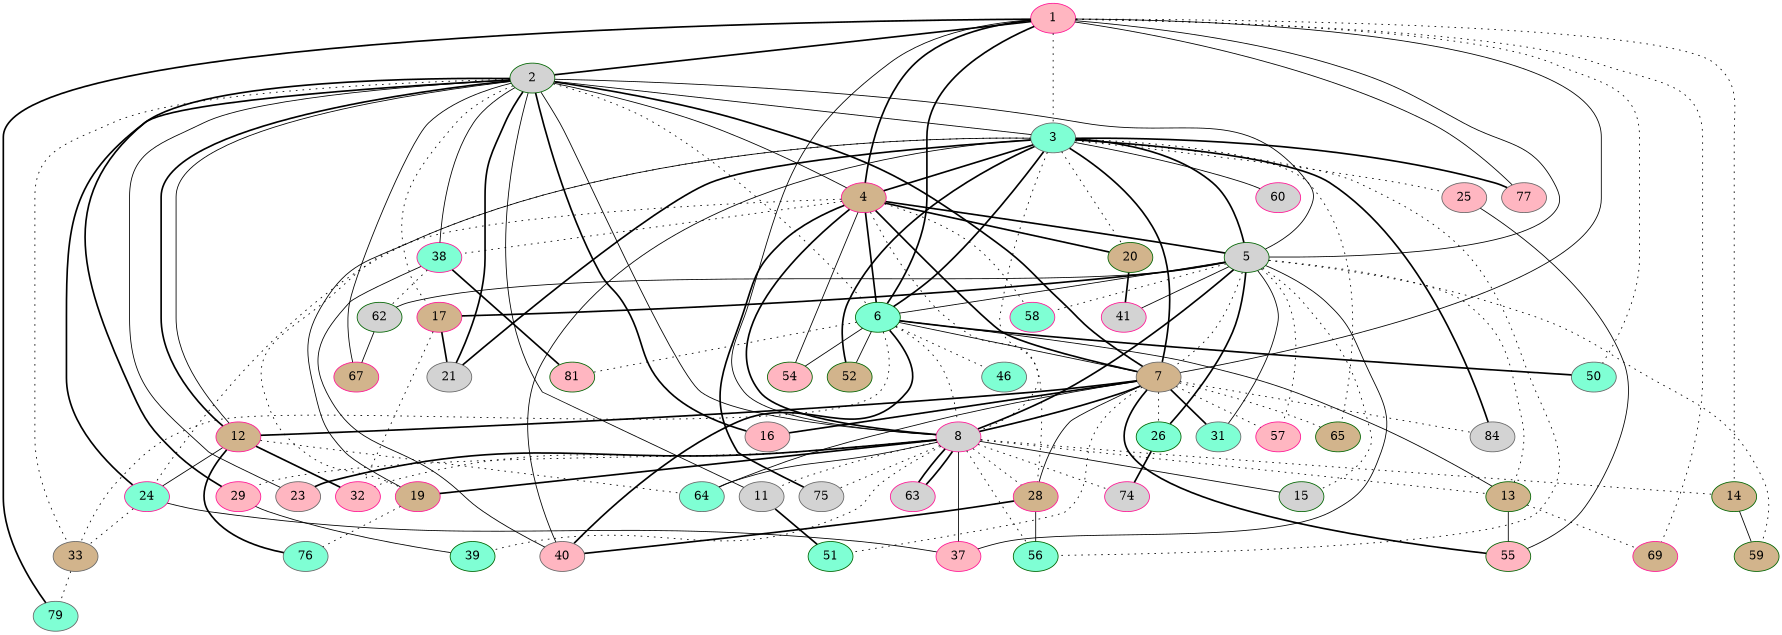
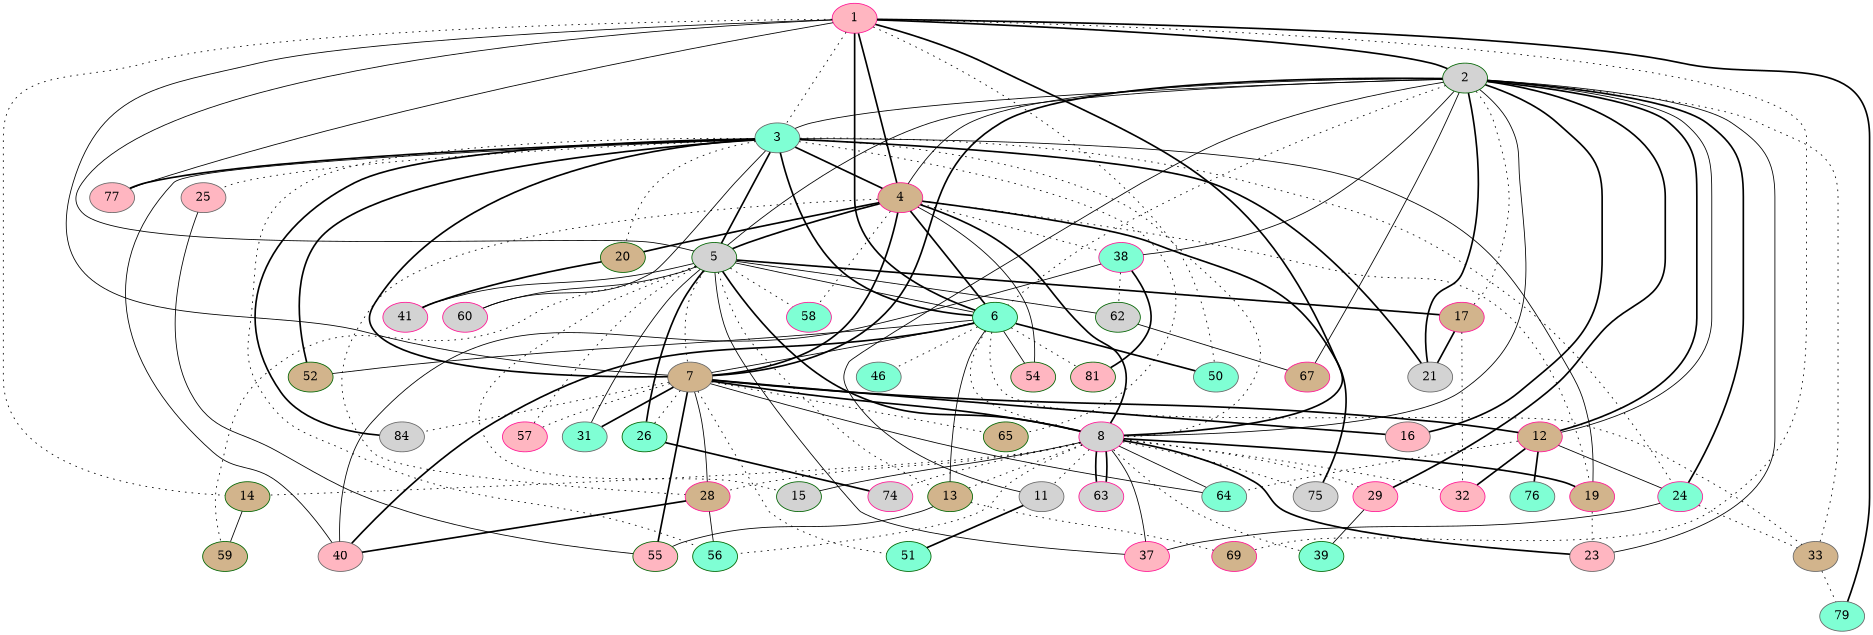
edge "1" -- "8": style solid -> bold
edge "5" -- "60": added
edge "19" -- "76": now "19" -- "23"
